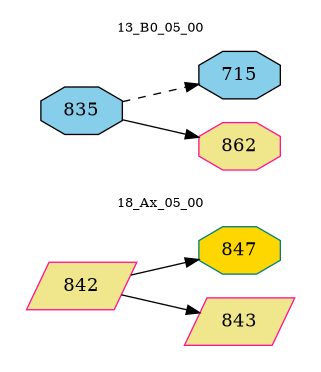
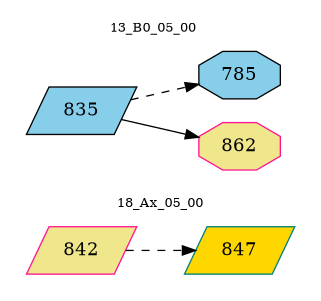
node "715": label "715" -> "785"
node "835": shape octagon -> parallelogram
node "847": shape octagon -> parallelogram
edge "842" -> "847": style solid -> dashed
node "843": removed
